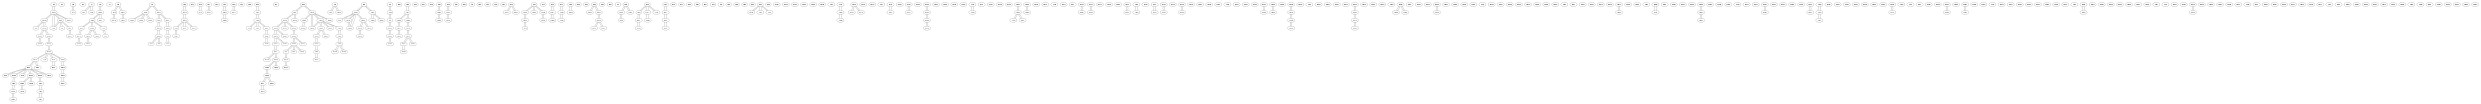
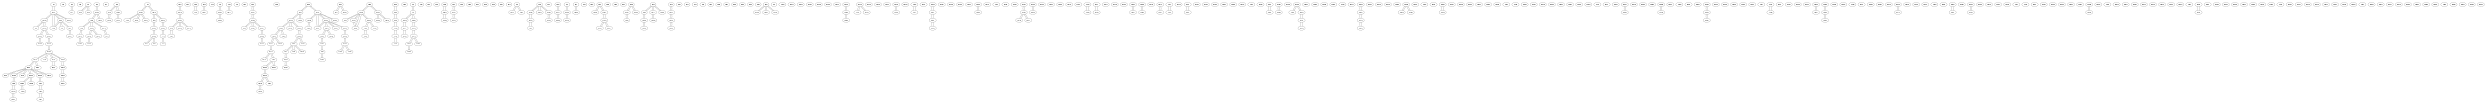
node "n298": added
